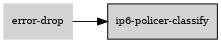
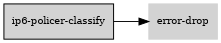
edge "error-drop" -> "ip6-policer-classify": reversed
